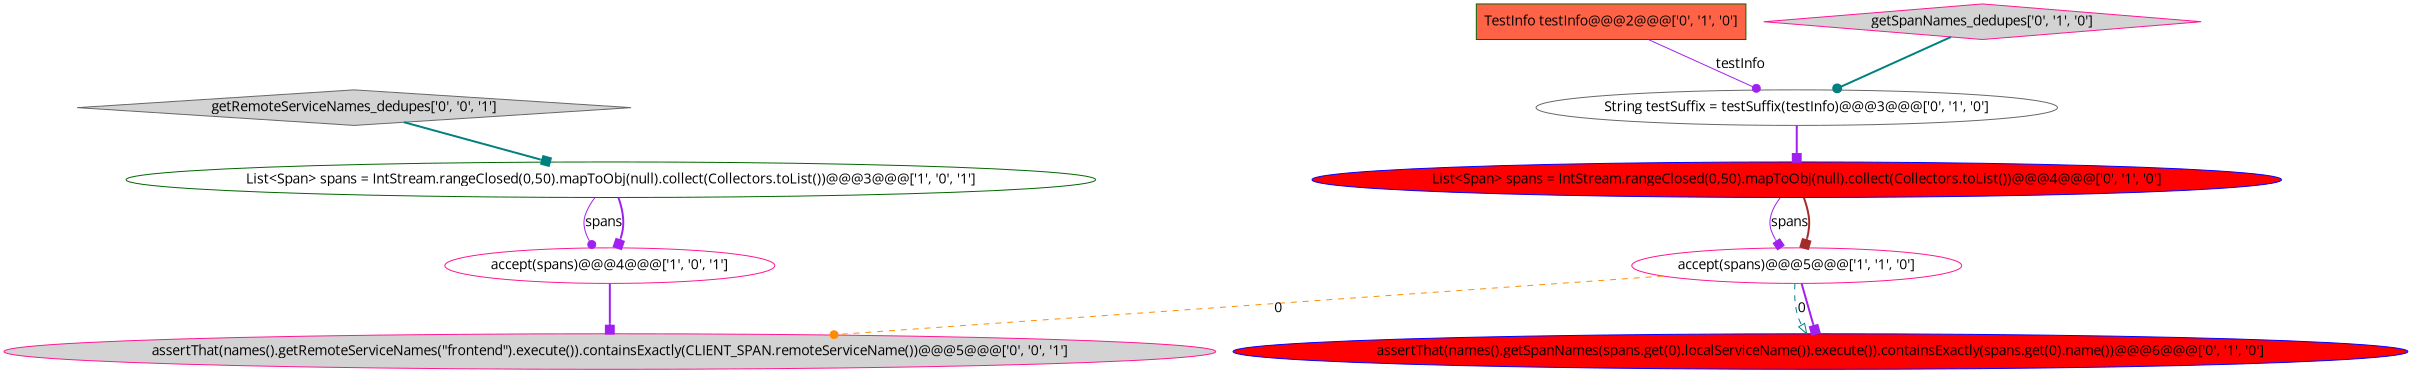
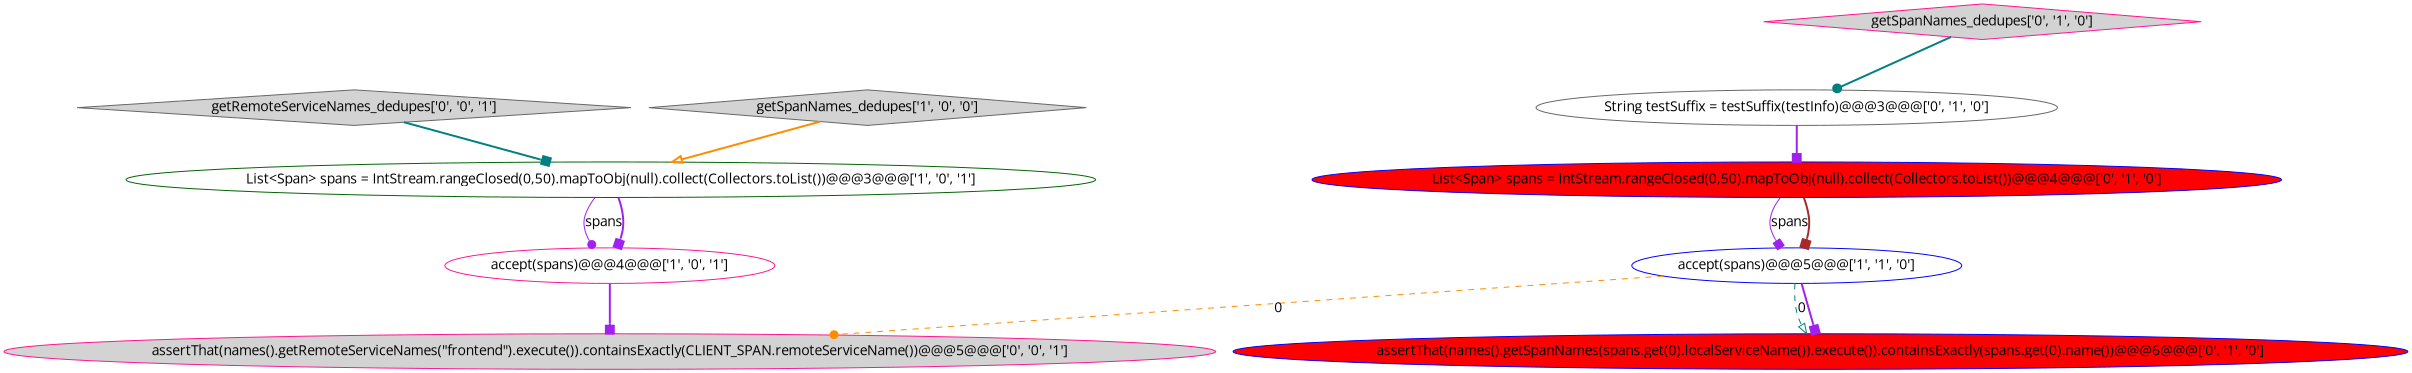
node "TestInfo testInfo@@@2@@@['0', '1', '0']": removed
node "getSpanNames_dedupes['1', '0', '0']": added
node "accept(spans)@@@5@@@['1', '1', '0']": color deeppink -> blue
